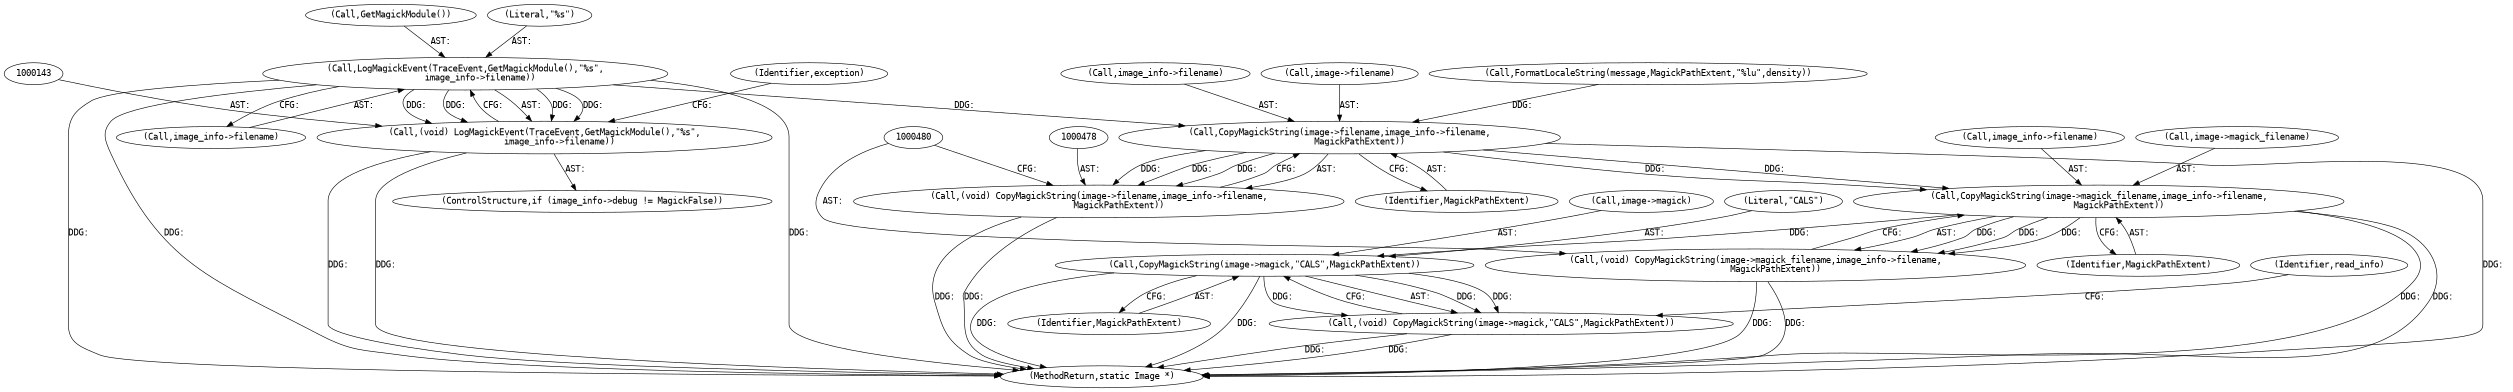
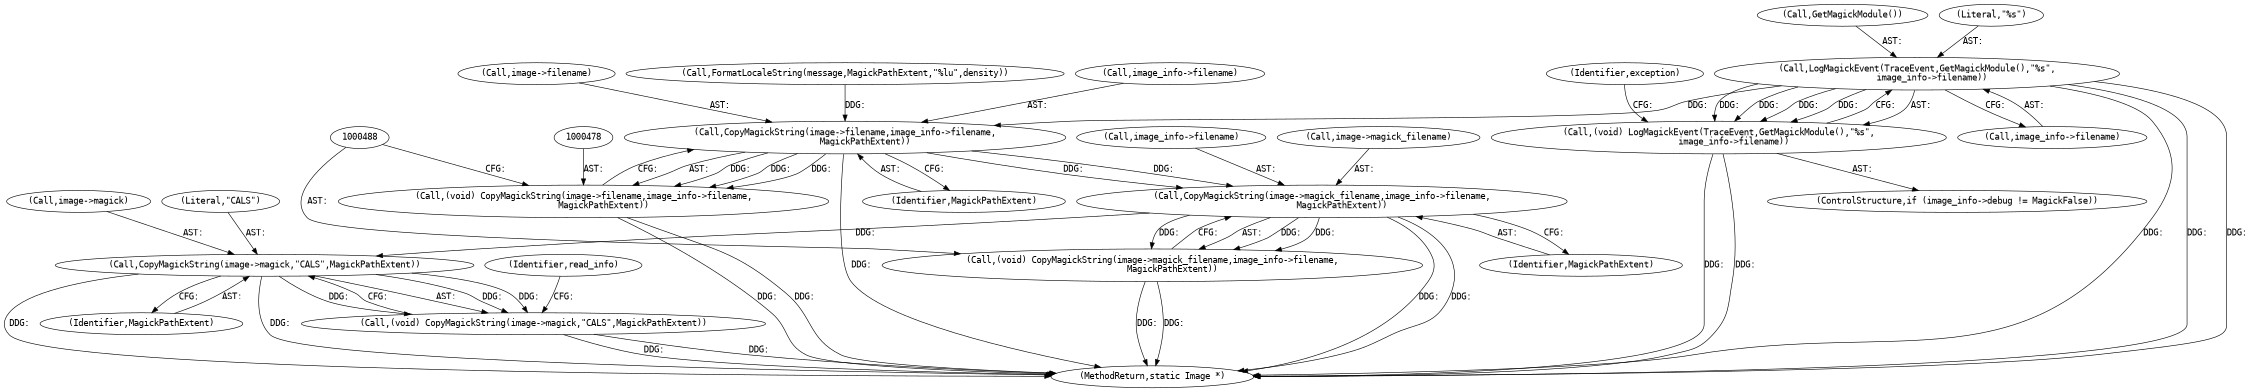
node "1000143": removed
node "1000480": label "1000480" -> "1000488"
